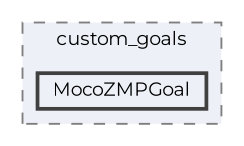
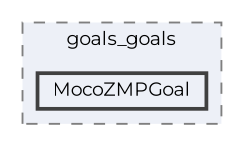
cluster "custom_goals": label "custom_goals" -> "goals_goals"
